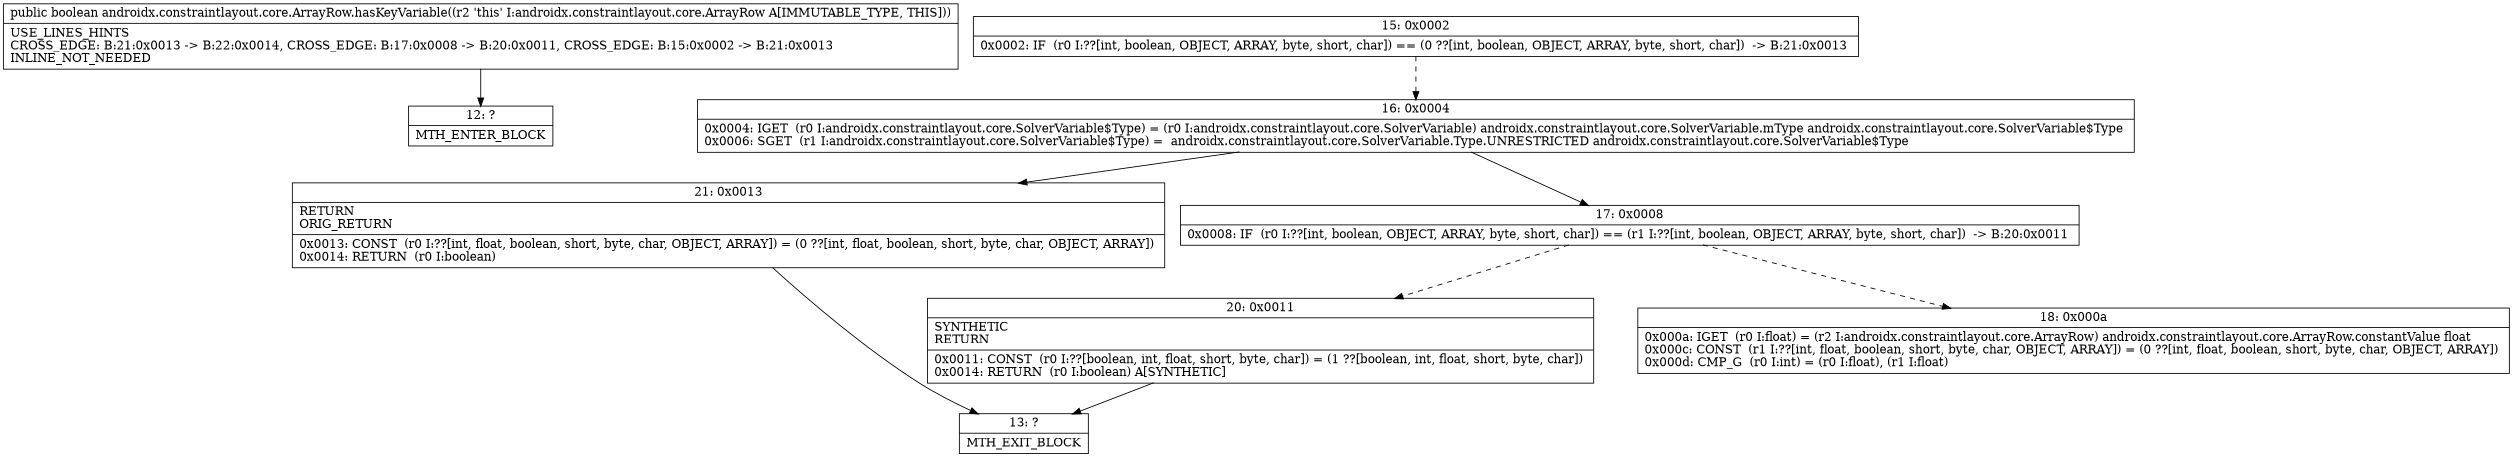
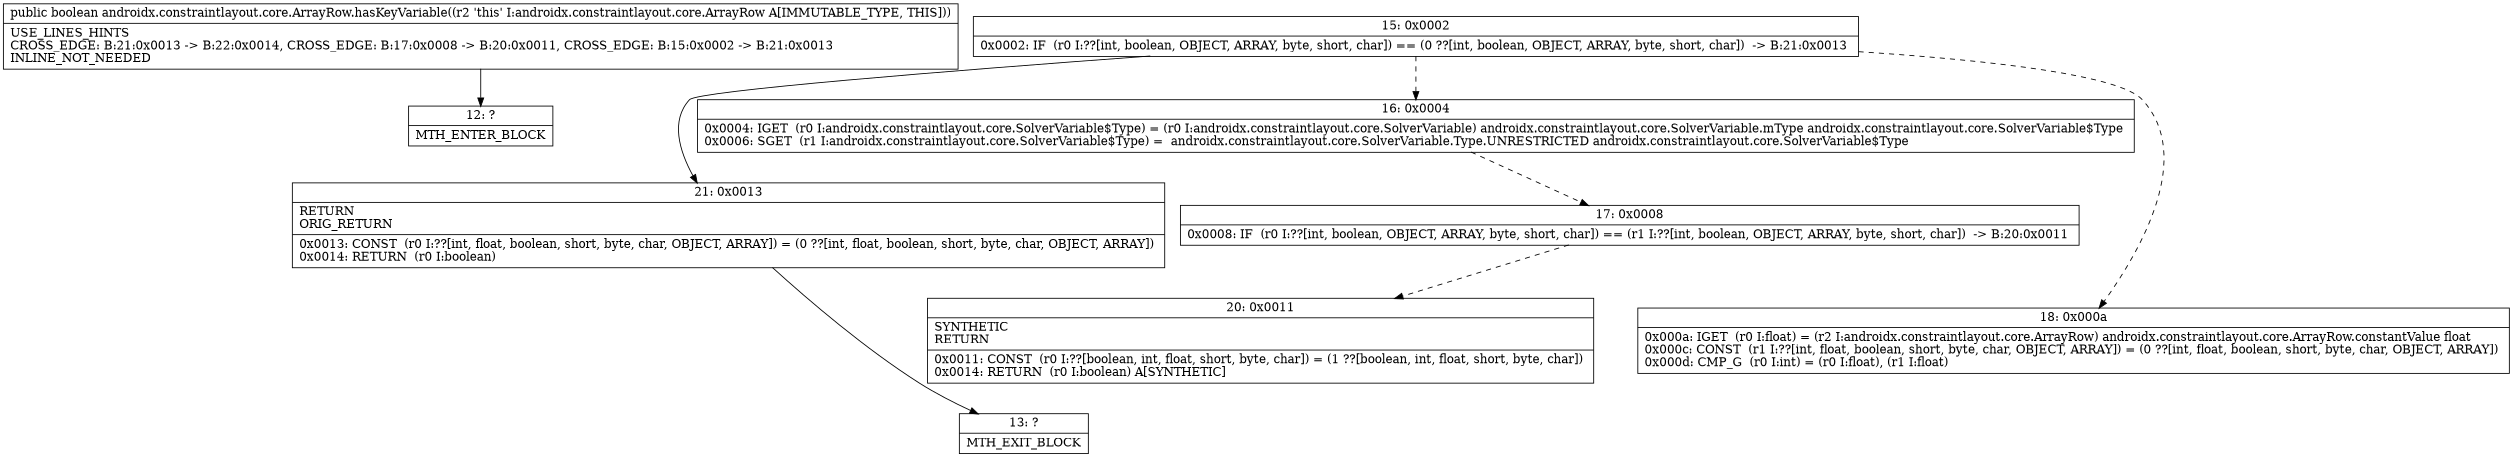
edge "16: 0x0004" -> "21: 0x0013": now "15: 0x0002" -> "21: 0x0013"
edge "16: 0x0004" -> "17: 0x0008": style solid -> dashed
edge "17: 0x0008" -> "18: 0x000a": now "15: 0x0002" -> "18: 0x000a"
edge "20: 0x0011" -> "13: ?": removed
